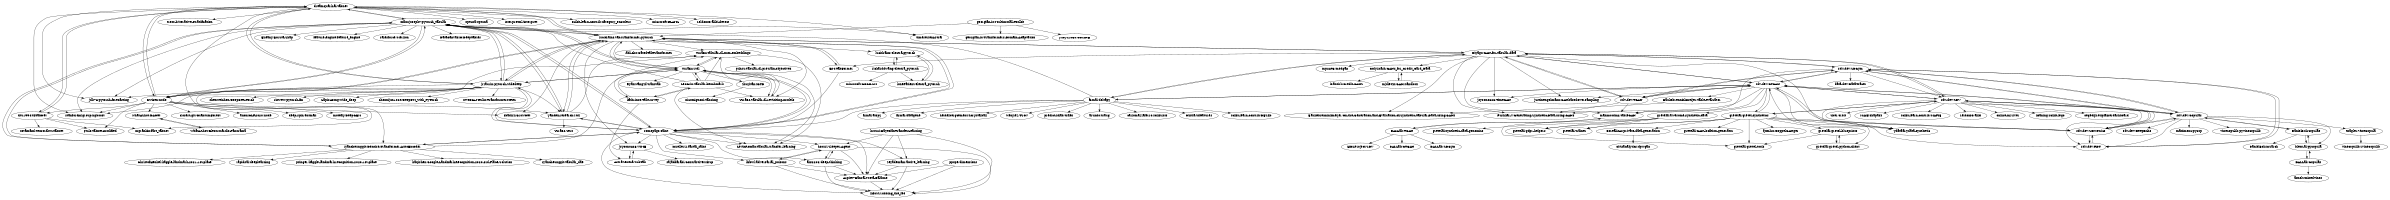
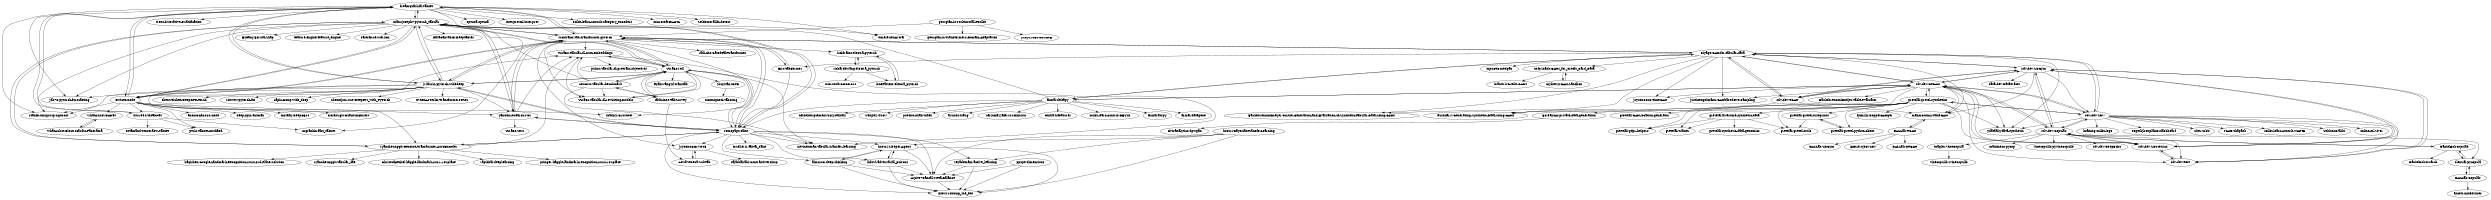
edge "sdv-dev/CTGAN" -> "gretelai/awesome-synthetic-data": now "gretelai/gretel-synthetics" -> "gretelai/awesome-synthetic-data"
